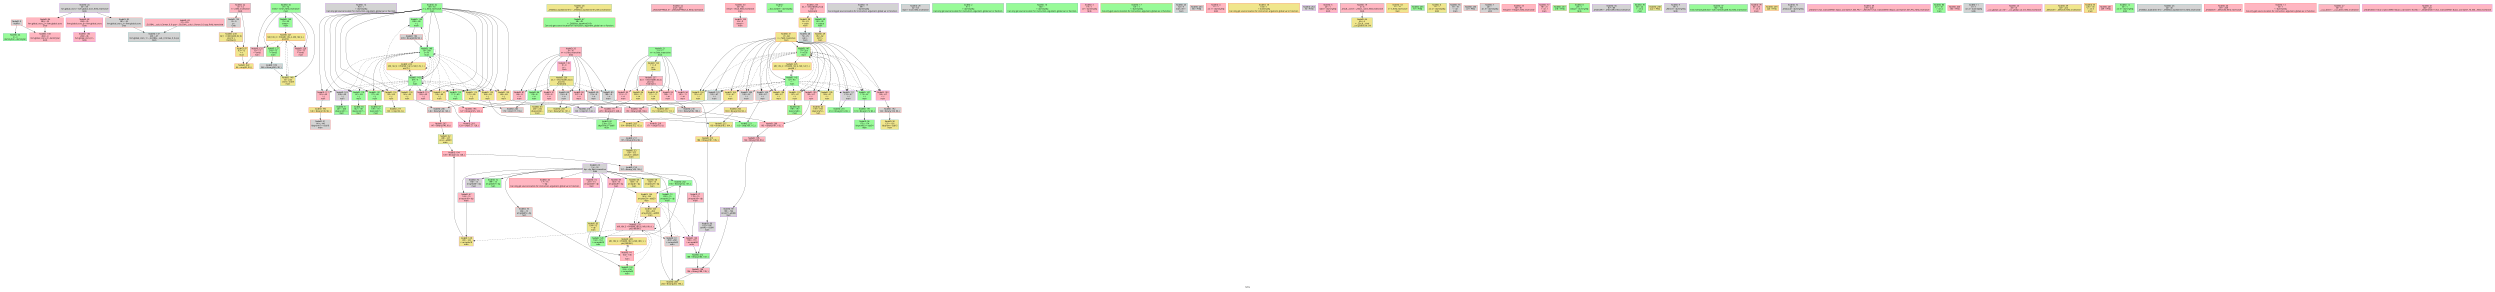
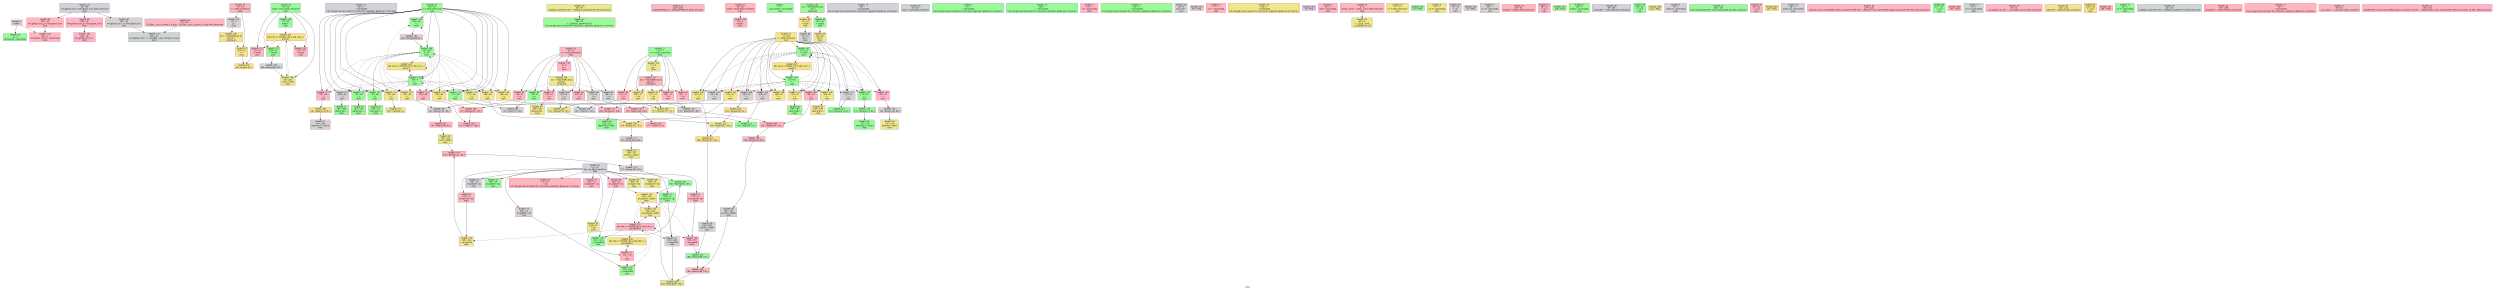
node "NodeID: 235": fillcolor lightpink -> palegreen
